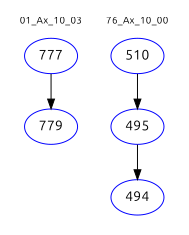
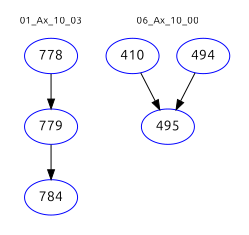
cluster "76_Ax_10_00": label "76_Ax_10_00" -> "06_Ax_10_00"
node "777": label "777" -> "778"
node "510": label "510" -> "410"
edge "495" -> "494": reversed
node "784": added
